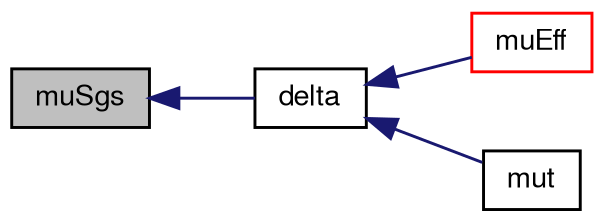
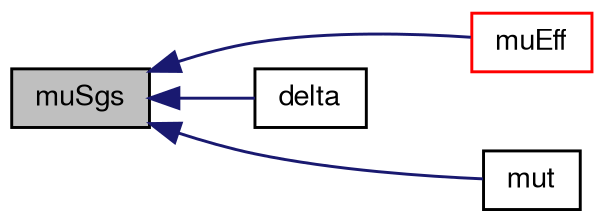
edge "muEff" -> "delta": now "muEff" -> "muSgs"
edge "mut" -> "delta": now "mut" -> "muSgs"
